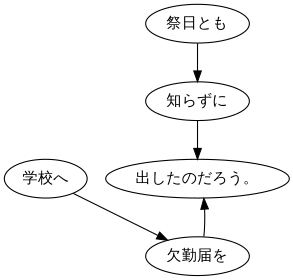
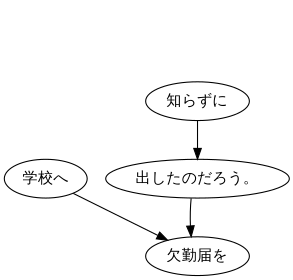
node "祭日とも": removed
edge "欠勤届を" -> "出したのだろう。": reversed
